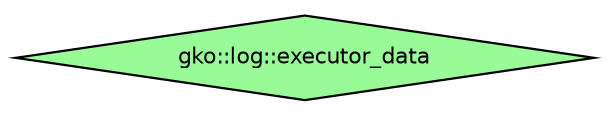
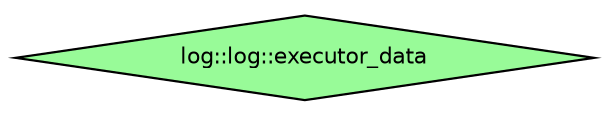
node "gko::log::executor_data": label "gko::log::executor_data" -> "log::log::executor_data"
